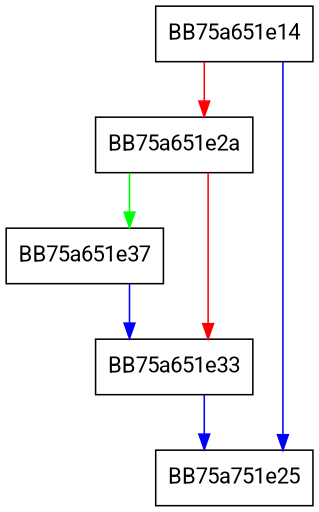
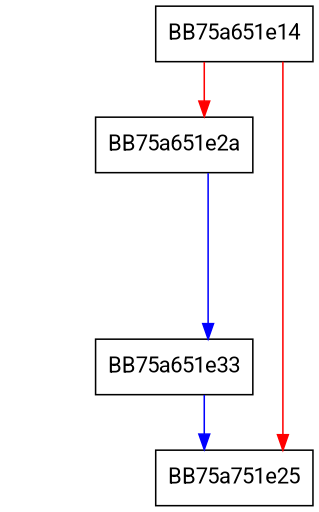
edge "BB75a651e2a" -> "BB75a651e33": color red -> blue
edge "BB75a651e14" -> "BB75a751e25": color blue -> red
node "BB75a651e37": removed
